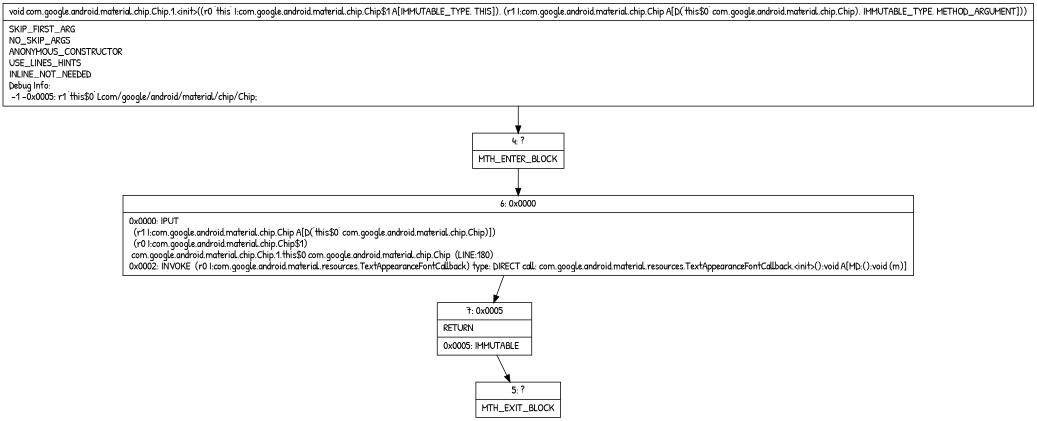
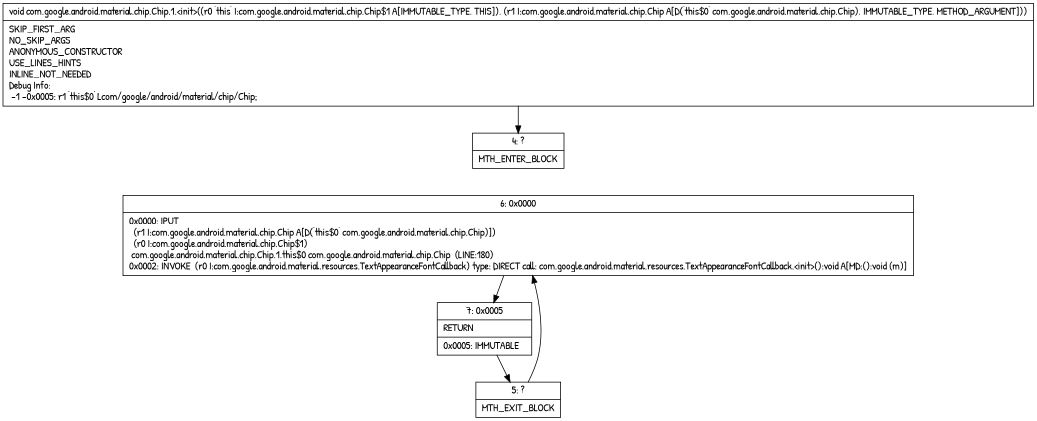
edge "4: ?" -> "6: 0x0000": now "5: ?" -> "6: 0x0000"
